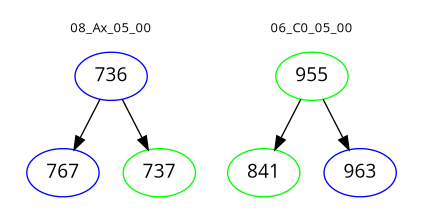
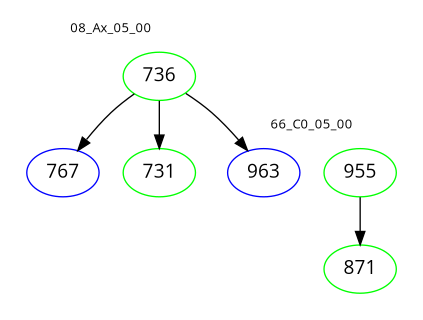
cluster "06_C0_05_00": label "06_C0_05_00" -> "66_C0_05_00"
node "736": color blue -> green
edge "955" -> "963": now "736" -> "963"
node "737": label "737" -> "731"
node "841": label "841" -> "871"
